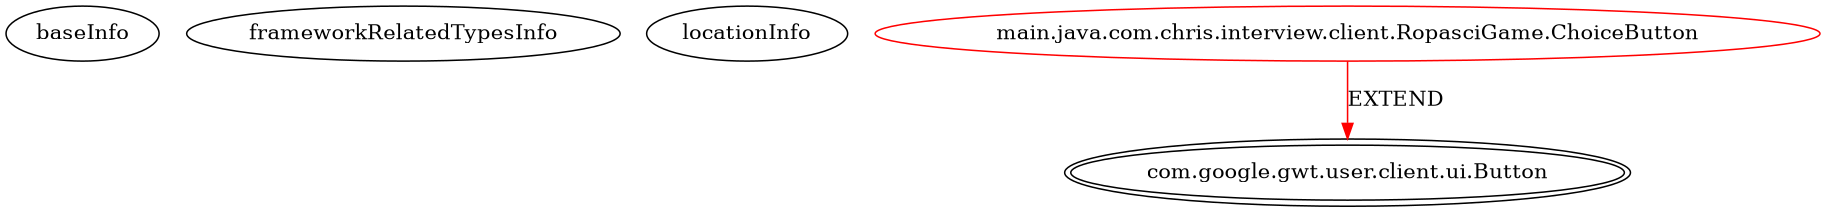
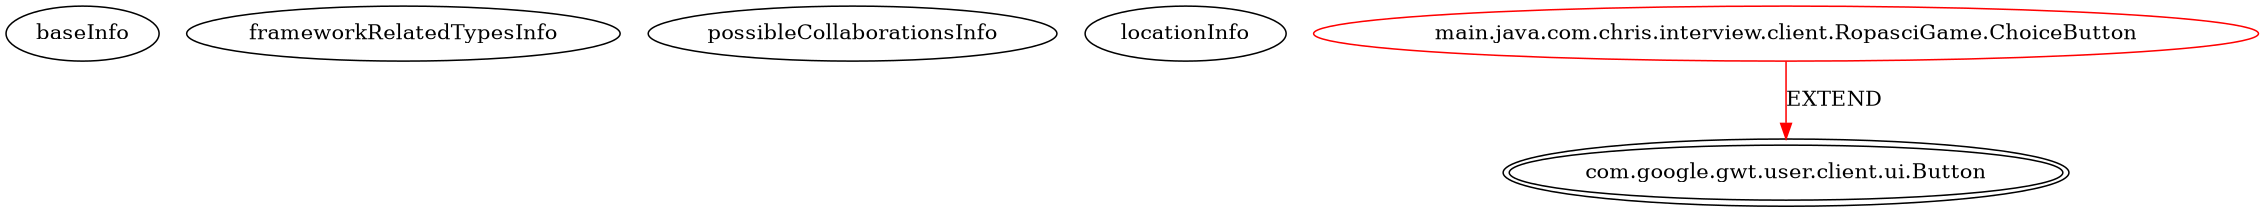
node "possibleCollaborationsInfo": added
